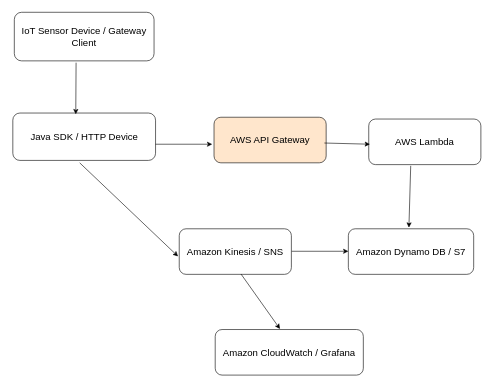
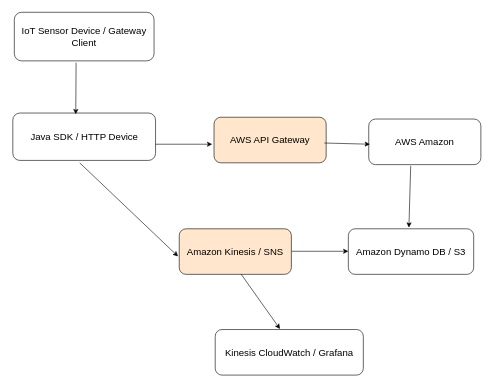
node "AWS Lambda": label "AWS Lambda" -> "AWS Amazon"
node "Amazon Kinesis / SNS": fillcolor #ffffff -> #ffe6cc
node "Amazon Dynamo DB / S7": label "Amazon Dynamo DB / S7" -> "Amazon Dynamo DB / S3"
node "Amazon CloudWatch / Grafana": label "Amazon CloudWatch / Grafana" -> "Kinesis CloudWatch / Grafana"
